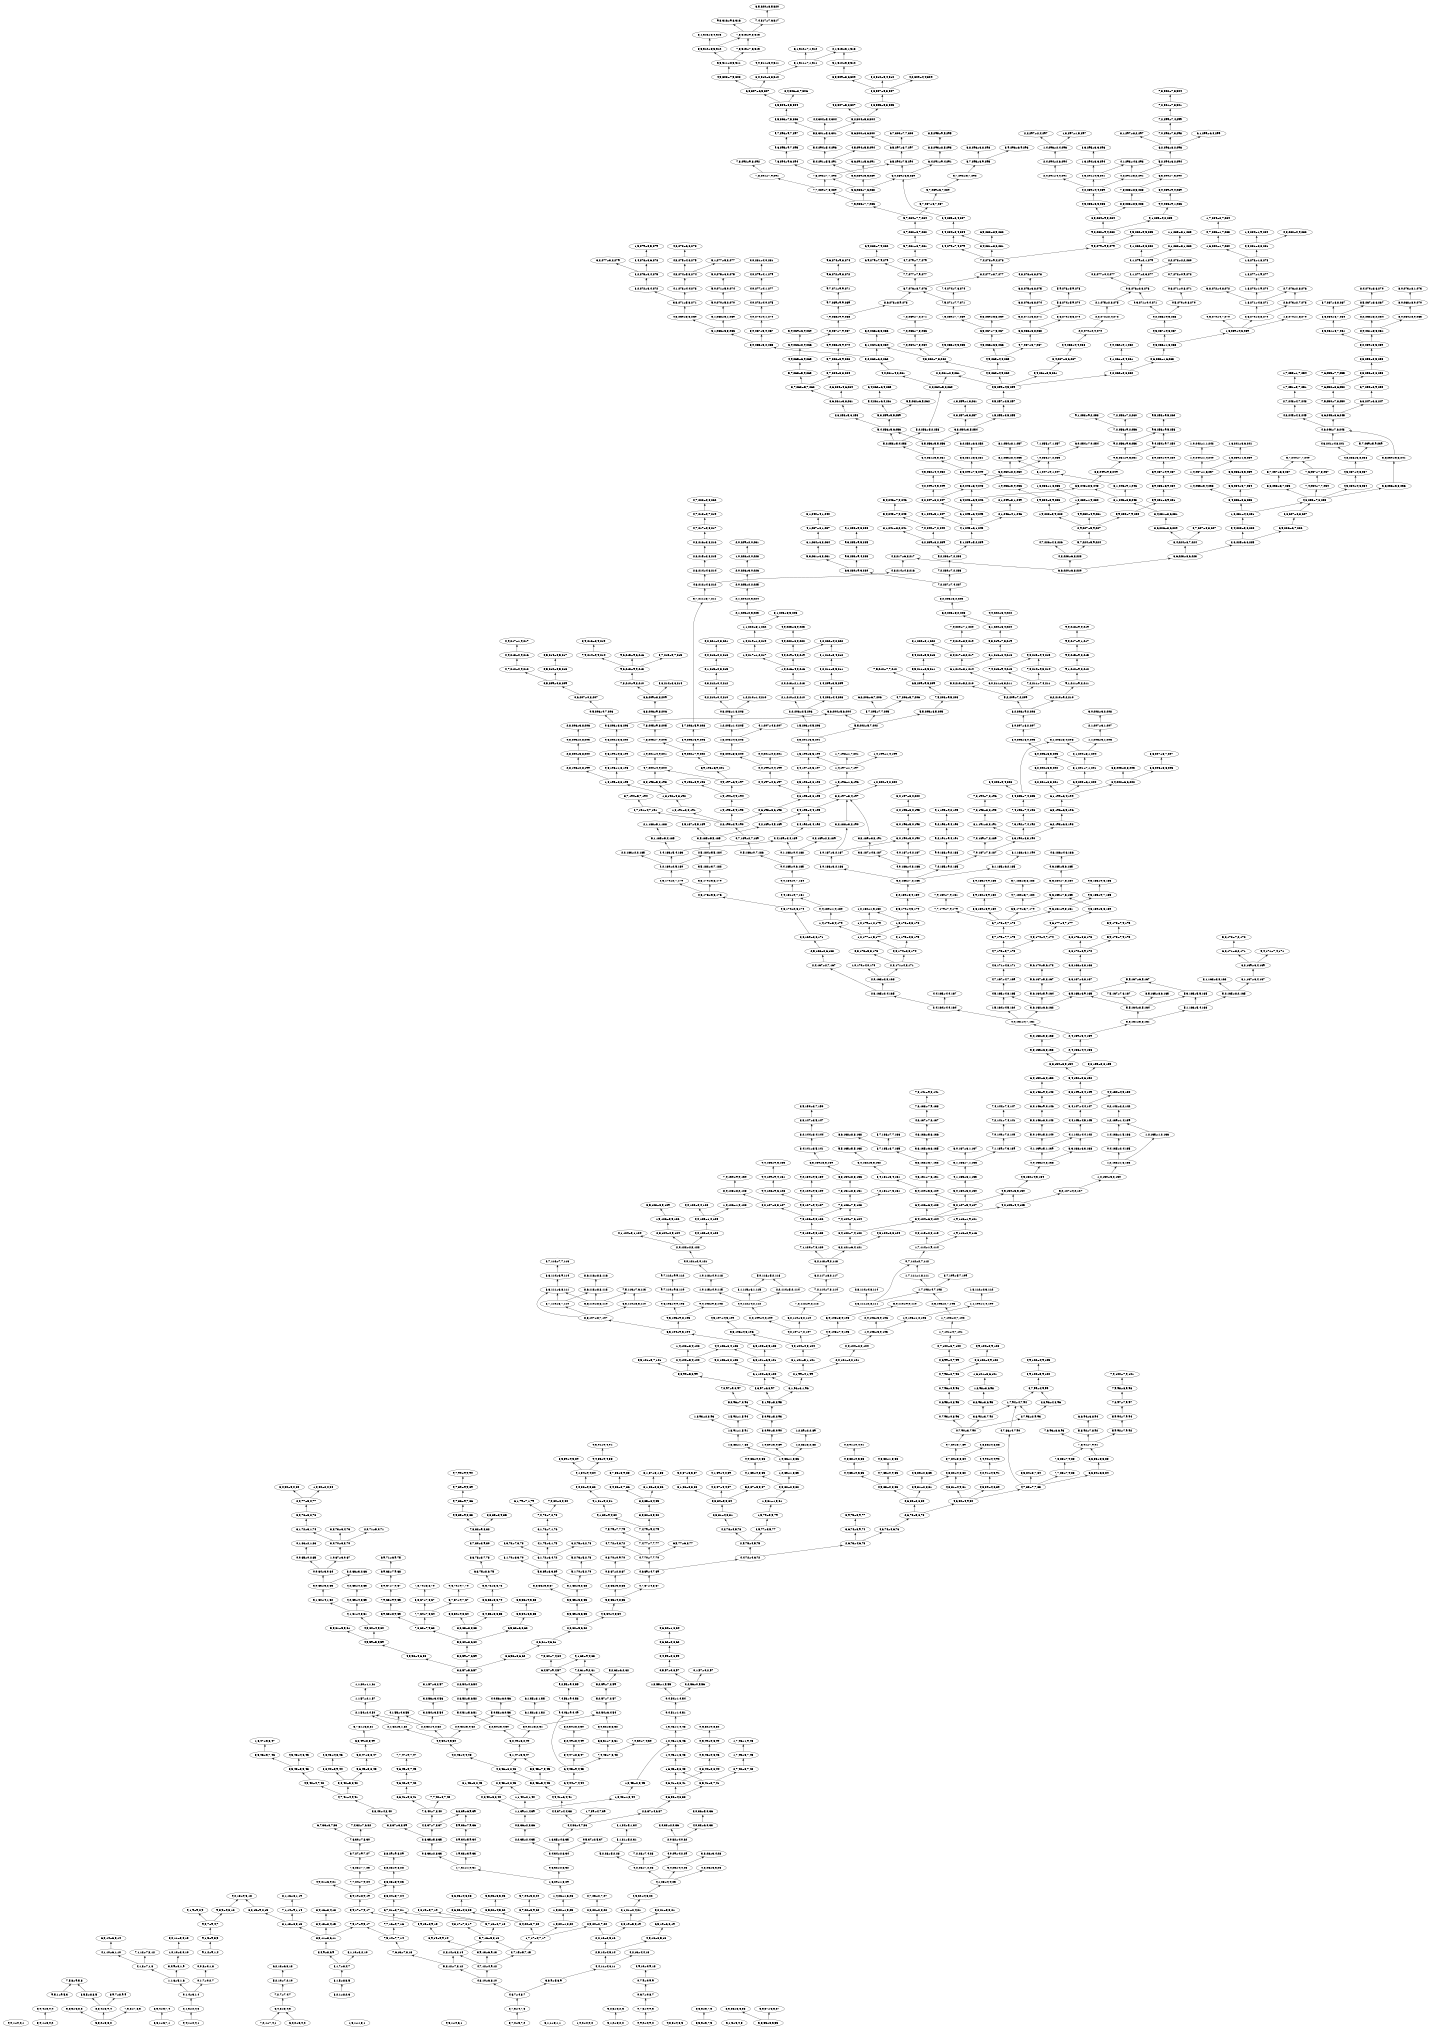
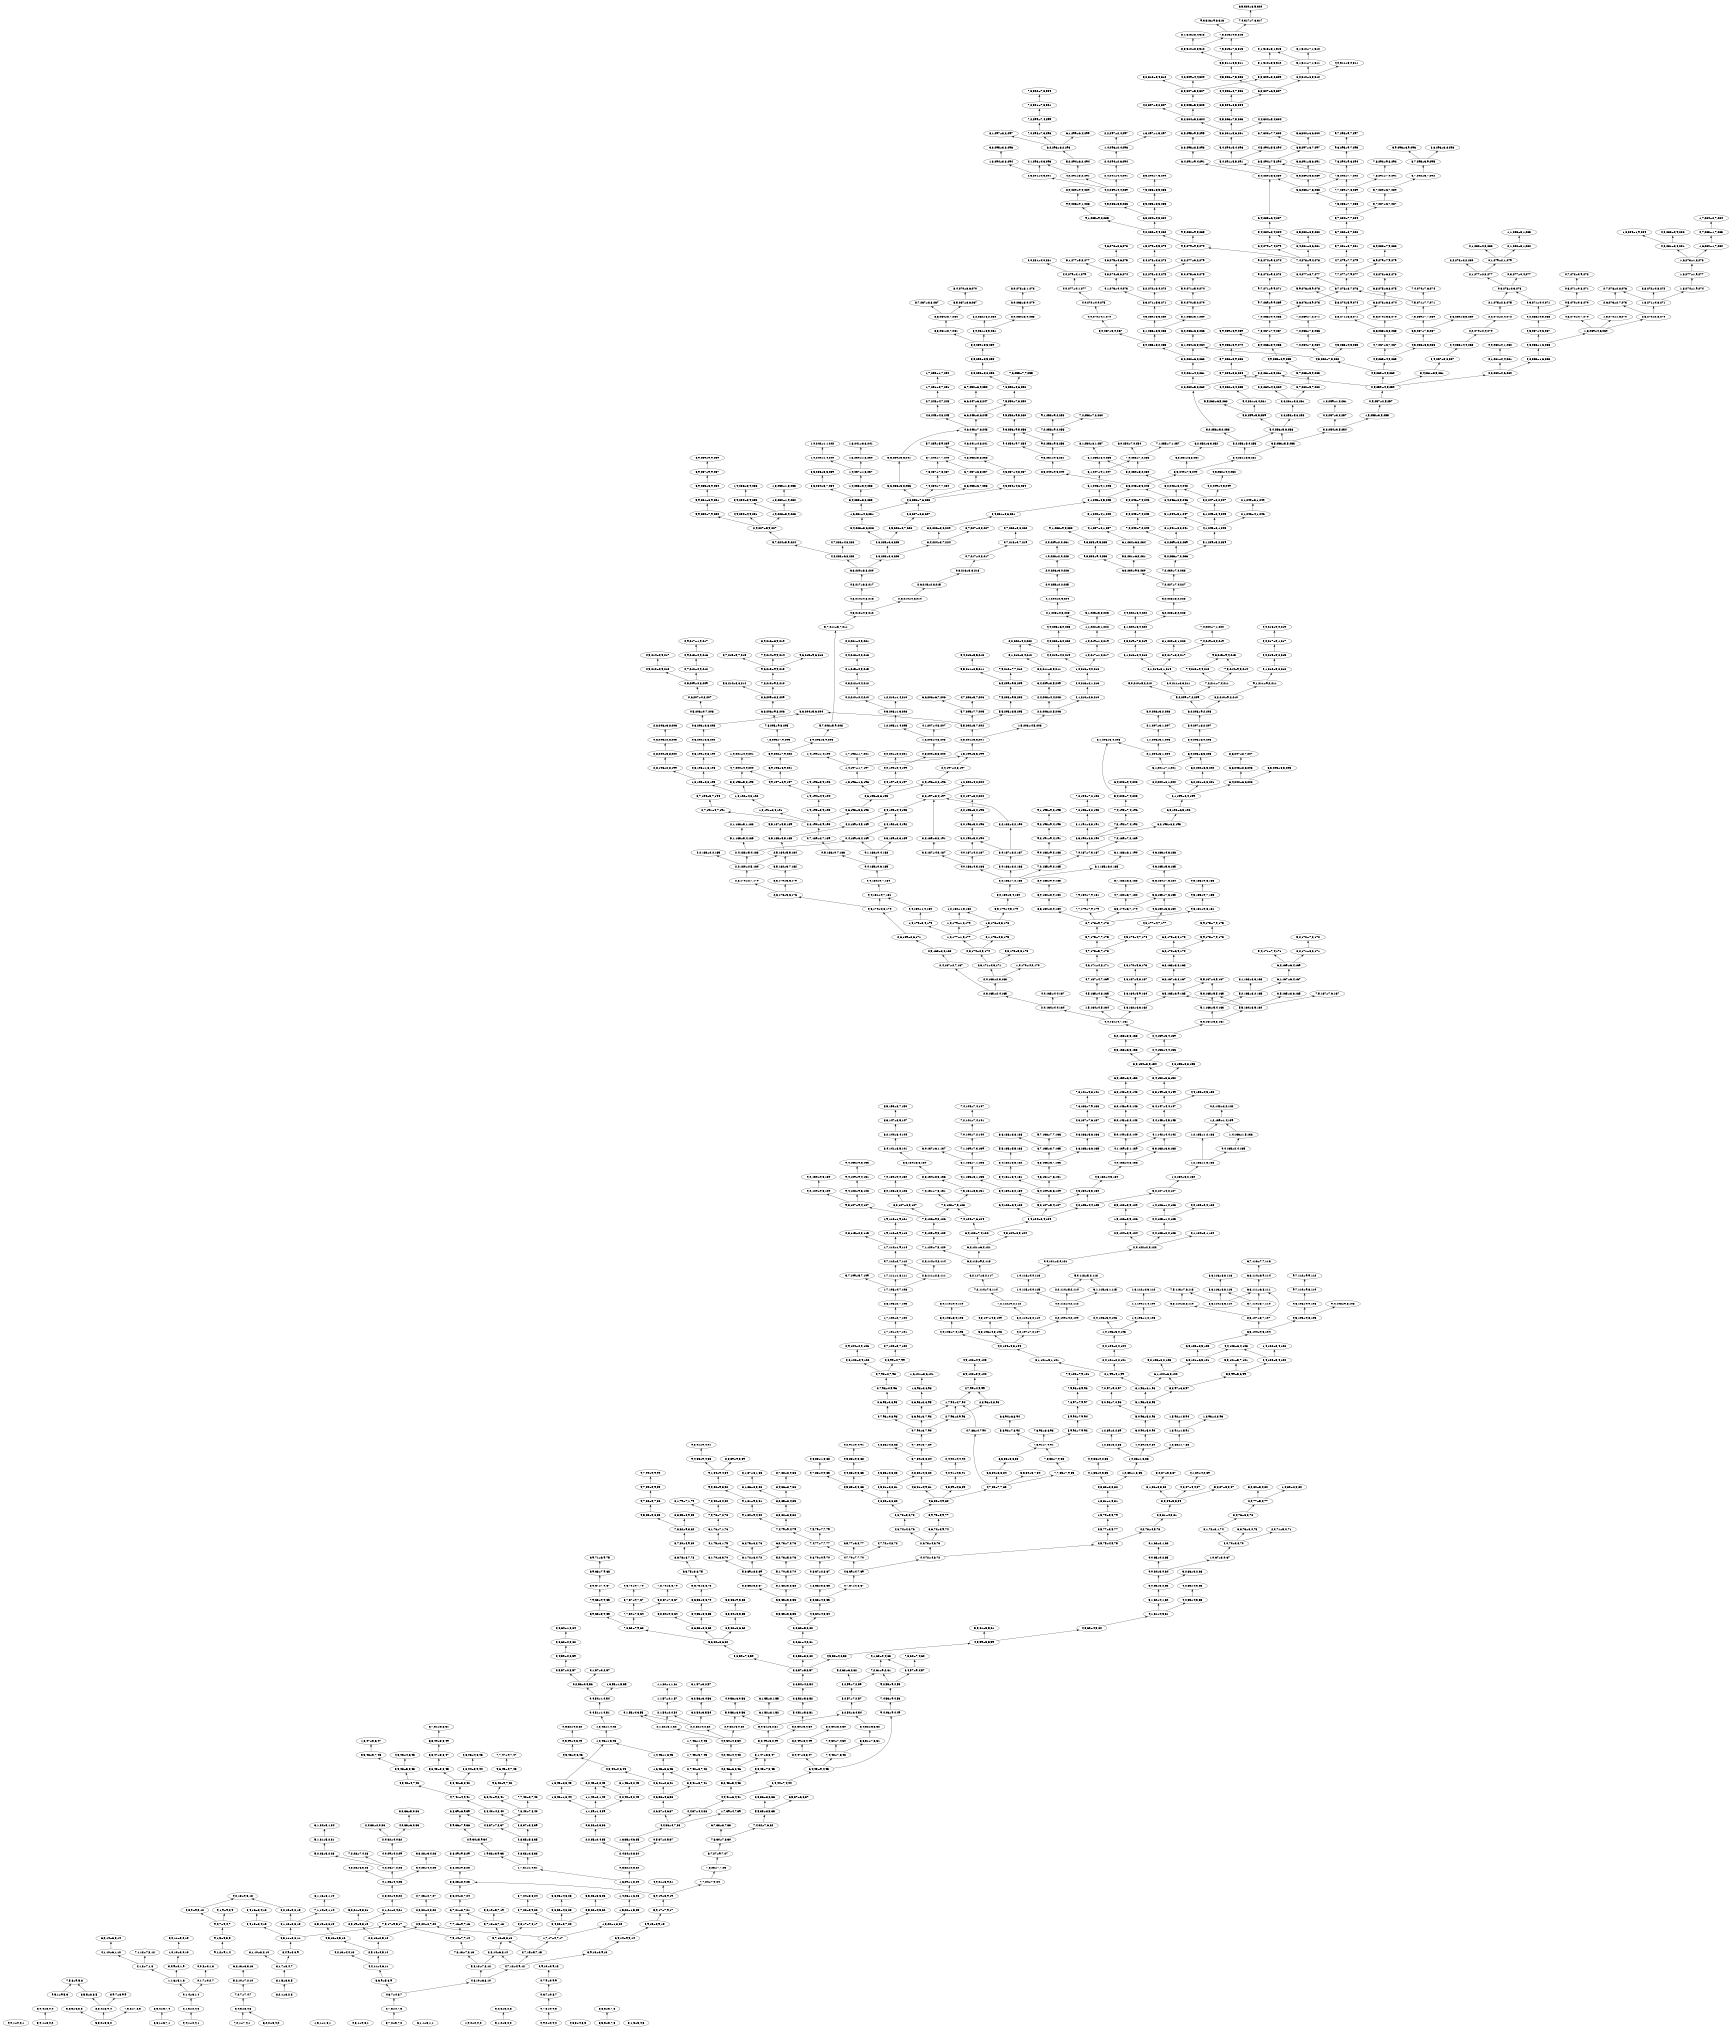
edge "6,6,220~6,8,220" -> "4,8,217~6,8,217": reversed
edge "2,6,111~2,8,111" -> "1,7,108~4,7,108": reversed
edge "7,4,32~7,6,32" -> "5,5,35~8,5,35": added
